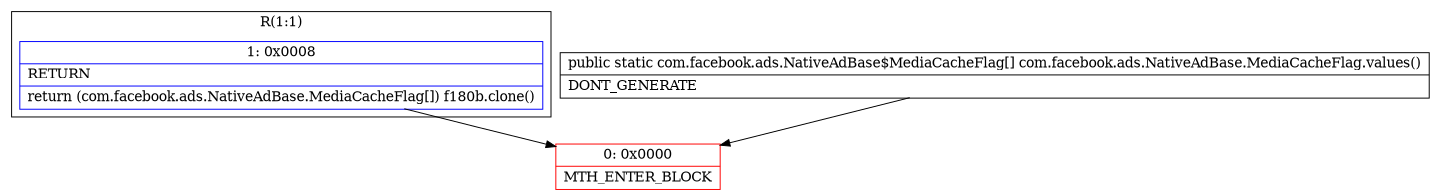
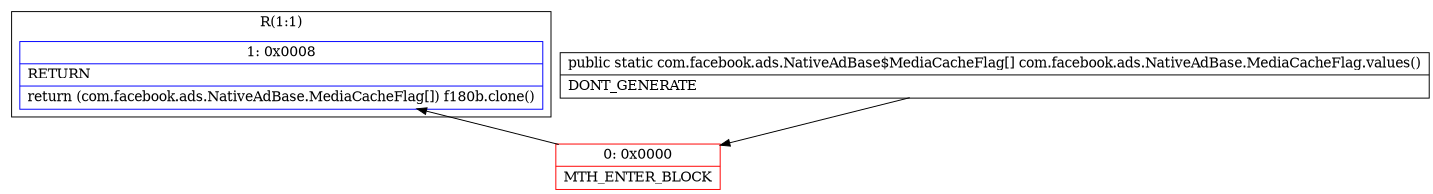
edge "1: 0x0008" -> "0: 0x0000": reversed
